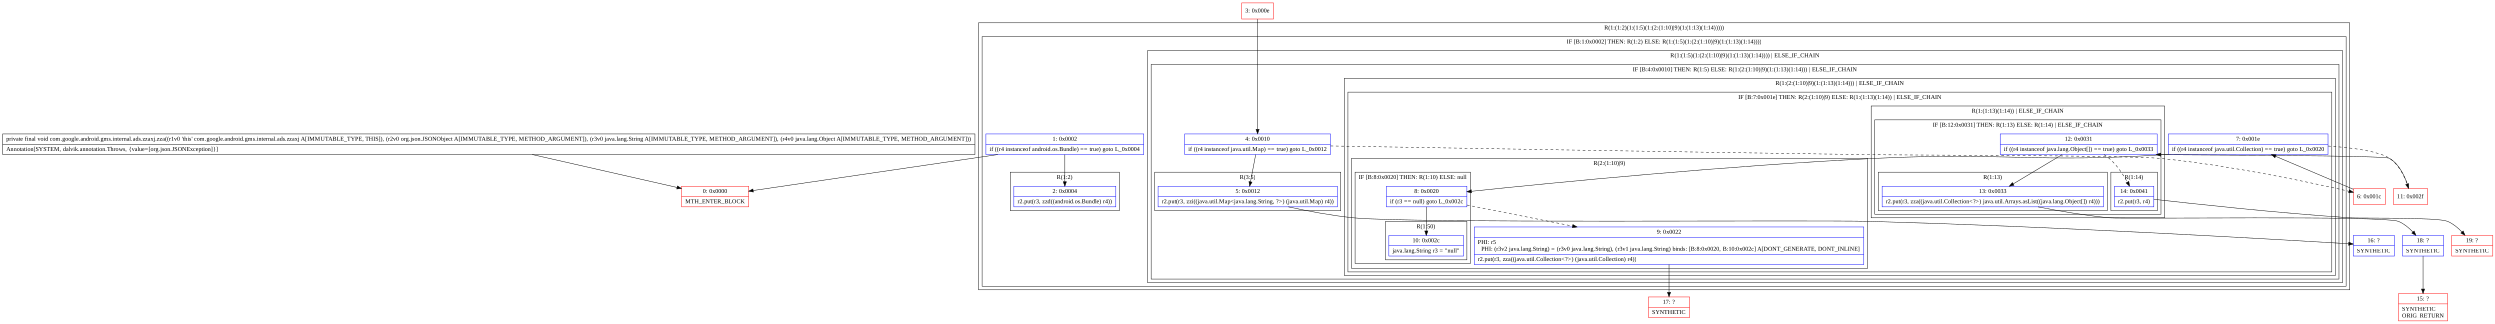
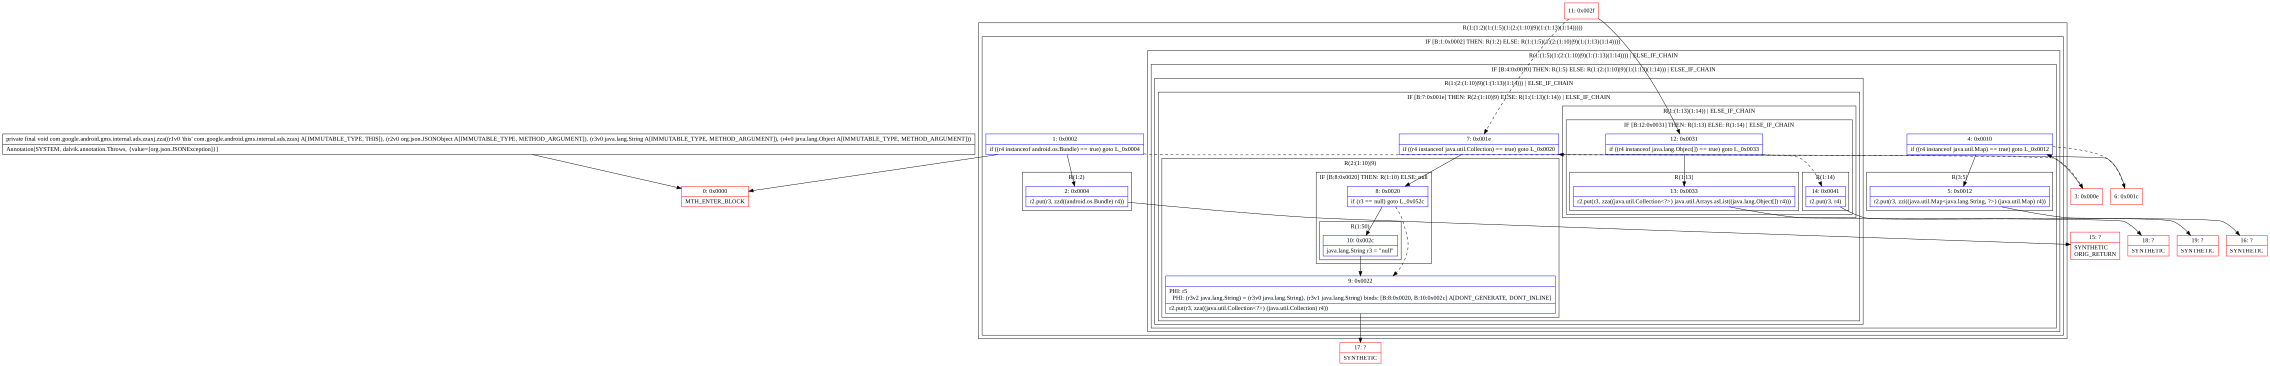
edge "7: 0x001e" -> "11: 0x002f": reversed
edge "1: 0x0002" -> "3: 0x000e": added
node "8: 0x0020": text "if (r3 == null) goto L_0x002c" -> "if (r3 == null) goto L_0x052c"
node "16: ?": color blue -> red
node "18: ?": color blue -> red
edge "10: 0x002c" -> "9: 0x0022": added
edge "18: ?" -> "15: ?": now "2: 0x0004" -> "15: ?"
